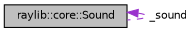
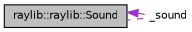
node "raylib::core::Sound": label "raylib::core::Sound" -> "raylib::raylib::Sound"
